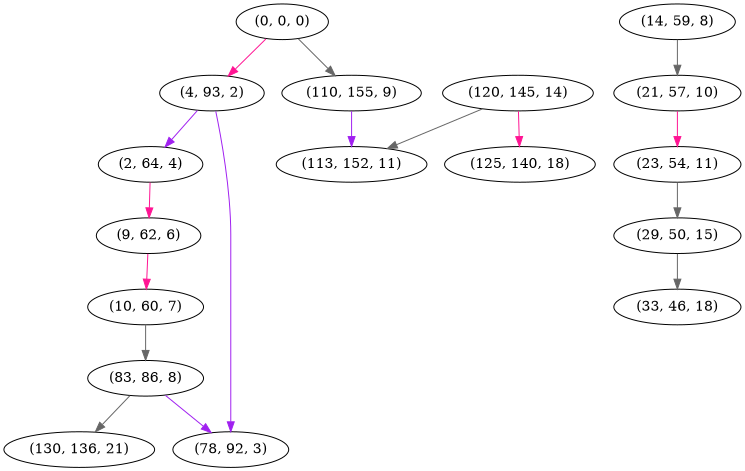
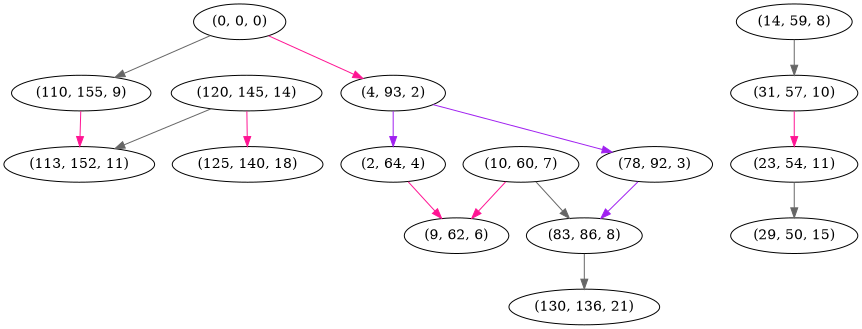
node "(21, 57, 10)": label "(21, 57, 10)" -> "(31, 57, 10)"
edge "(110, 155, 9)" -> "(113, 152, 11)": color purple -> deeppink
edge "(9, 62, 6)" -> "(10, 60, 7)": reversed
node "(33, 46, 18)": removed
edge "(83, 86, 8)" -> "(78, 92, 3)": reversed
